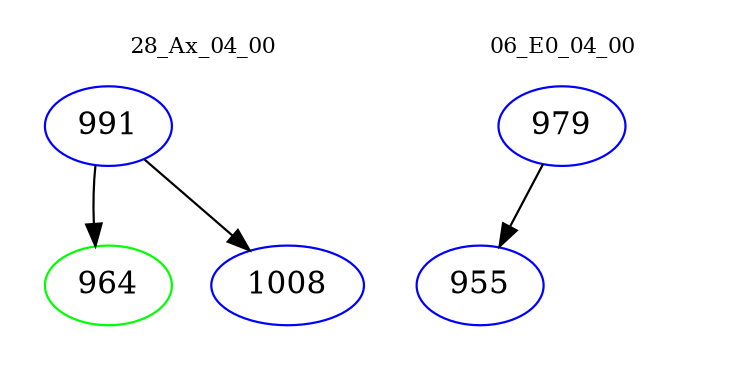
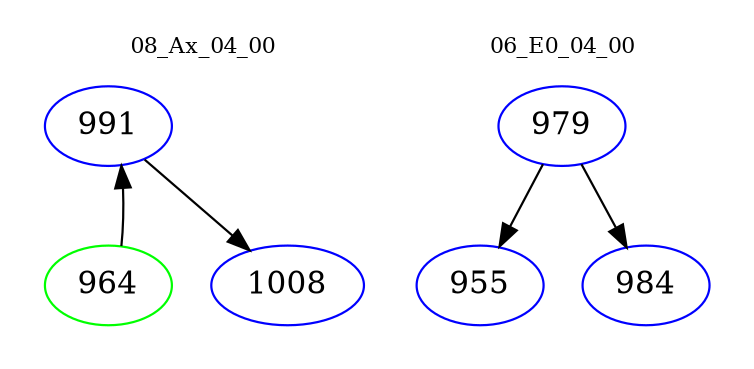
cluster "28_Ax_04_00": label "28_Ax_04_00" -> "08_Ax_04_00"
edge "991" -> "964": reversed
node "984": added
